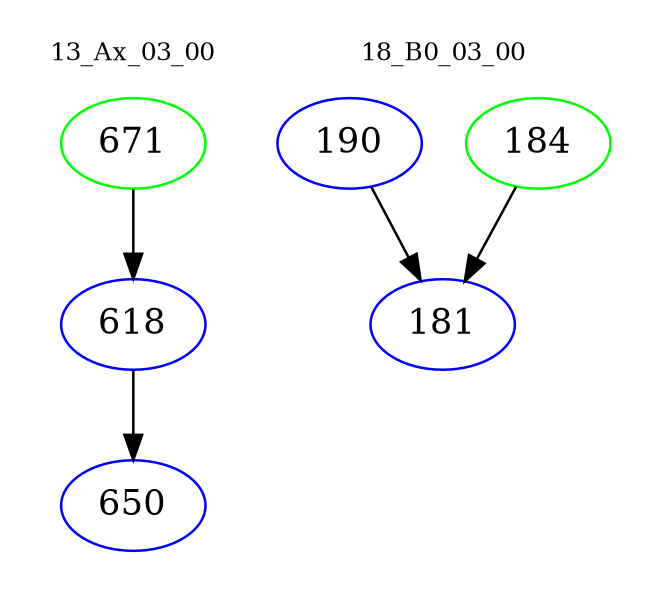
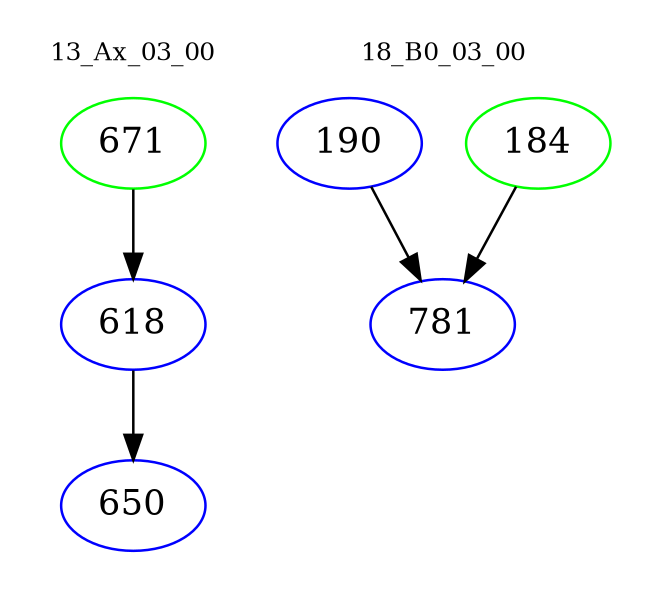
node "181": label "181" -> "781"
